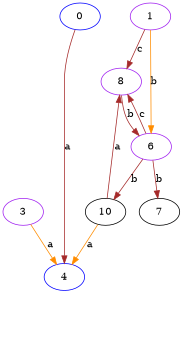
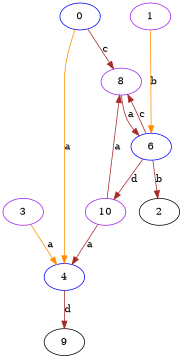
edge "1" -> "8": now "0" -> "8"
edge "8" -> "6": label "b" -> "a"
edge "0" -> "4": color brown -> darkorange
node "6": color purple -> blue
edge "6" -> "10": label "b" -> "d"
node "10": color black -> purple
node "7": label "7" -> "2"
edge "10" -> "4": color darkorange -> brown
node "9": added
